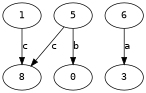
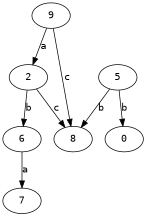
node "1": label "1" -> "9"
edge "5" -> "8": label "c" -> "b"
node "2": added
node "3": label "3" -> "7"
